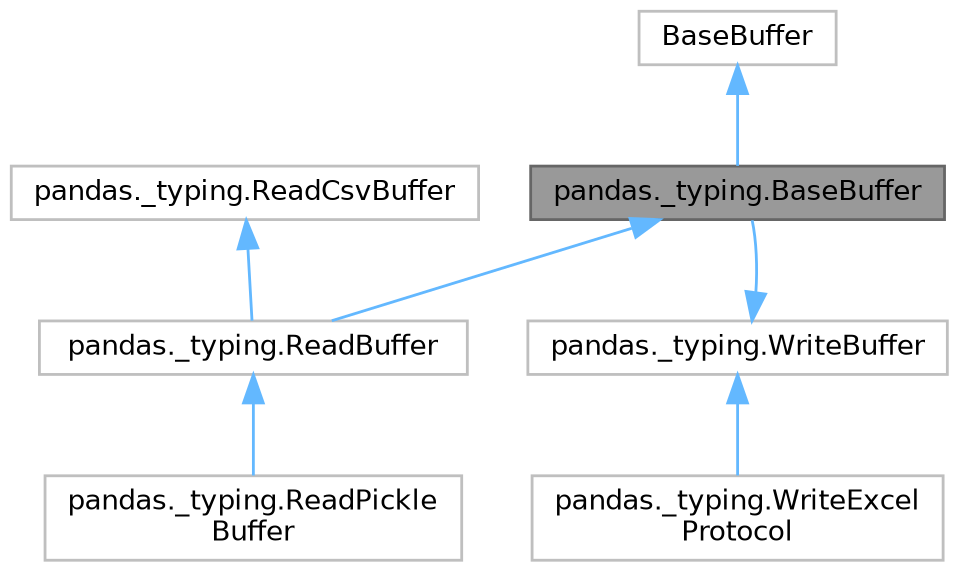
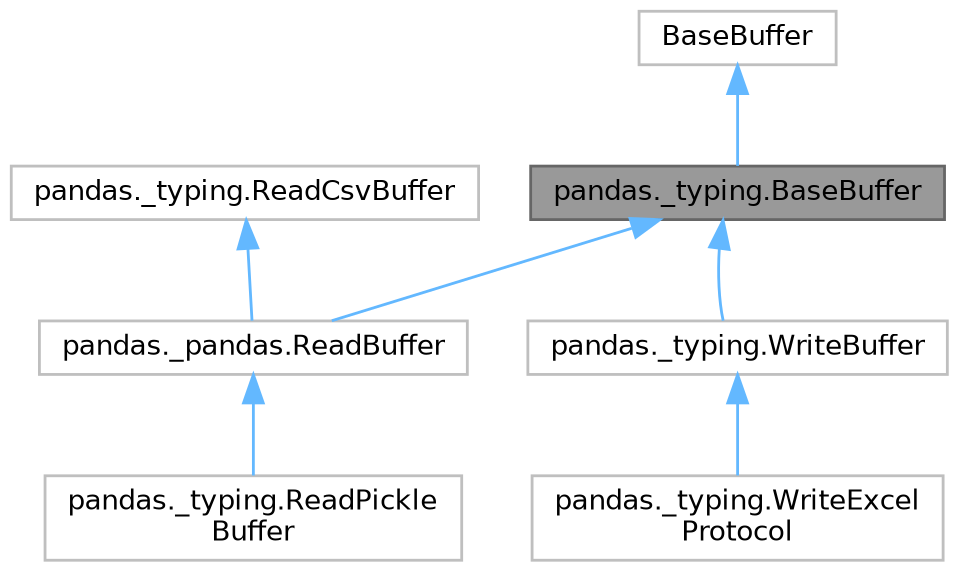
edge "pandas._typing.BaseBuffer" -> "pandas._typing.WriteBuffer": reversed
node "pandas._typing.ReadBuffer": label "pandas._typing.ReadBuffer" -> "pandas._pandas.ReadBuffer"
